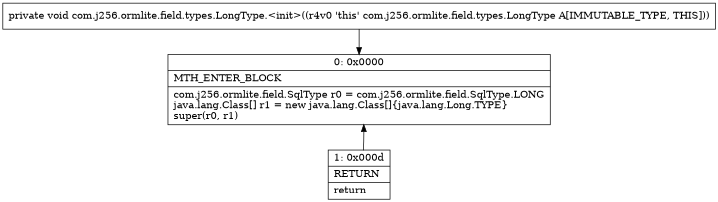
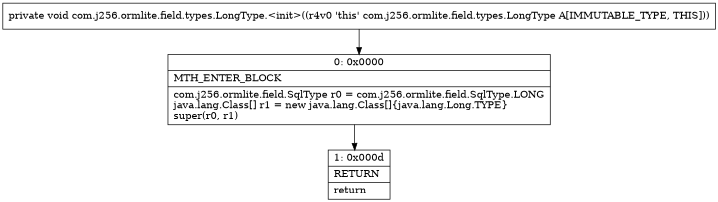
edge "1: 0x000d" -> "0: 0x0000": reversed
